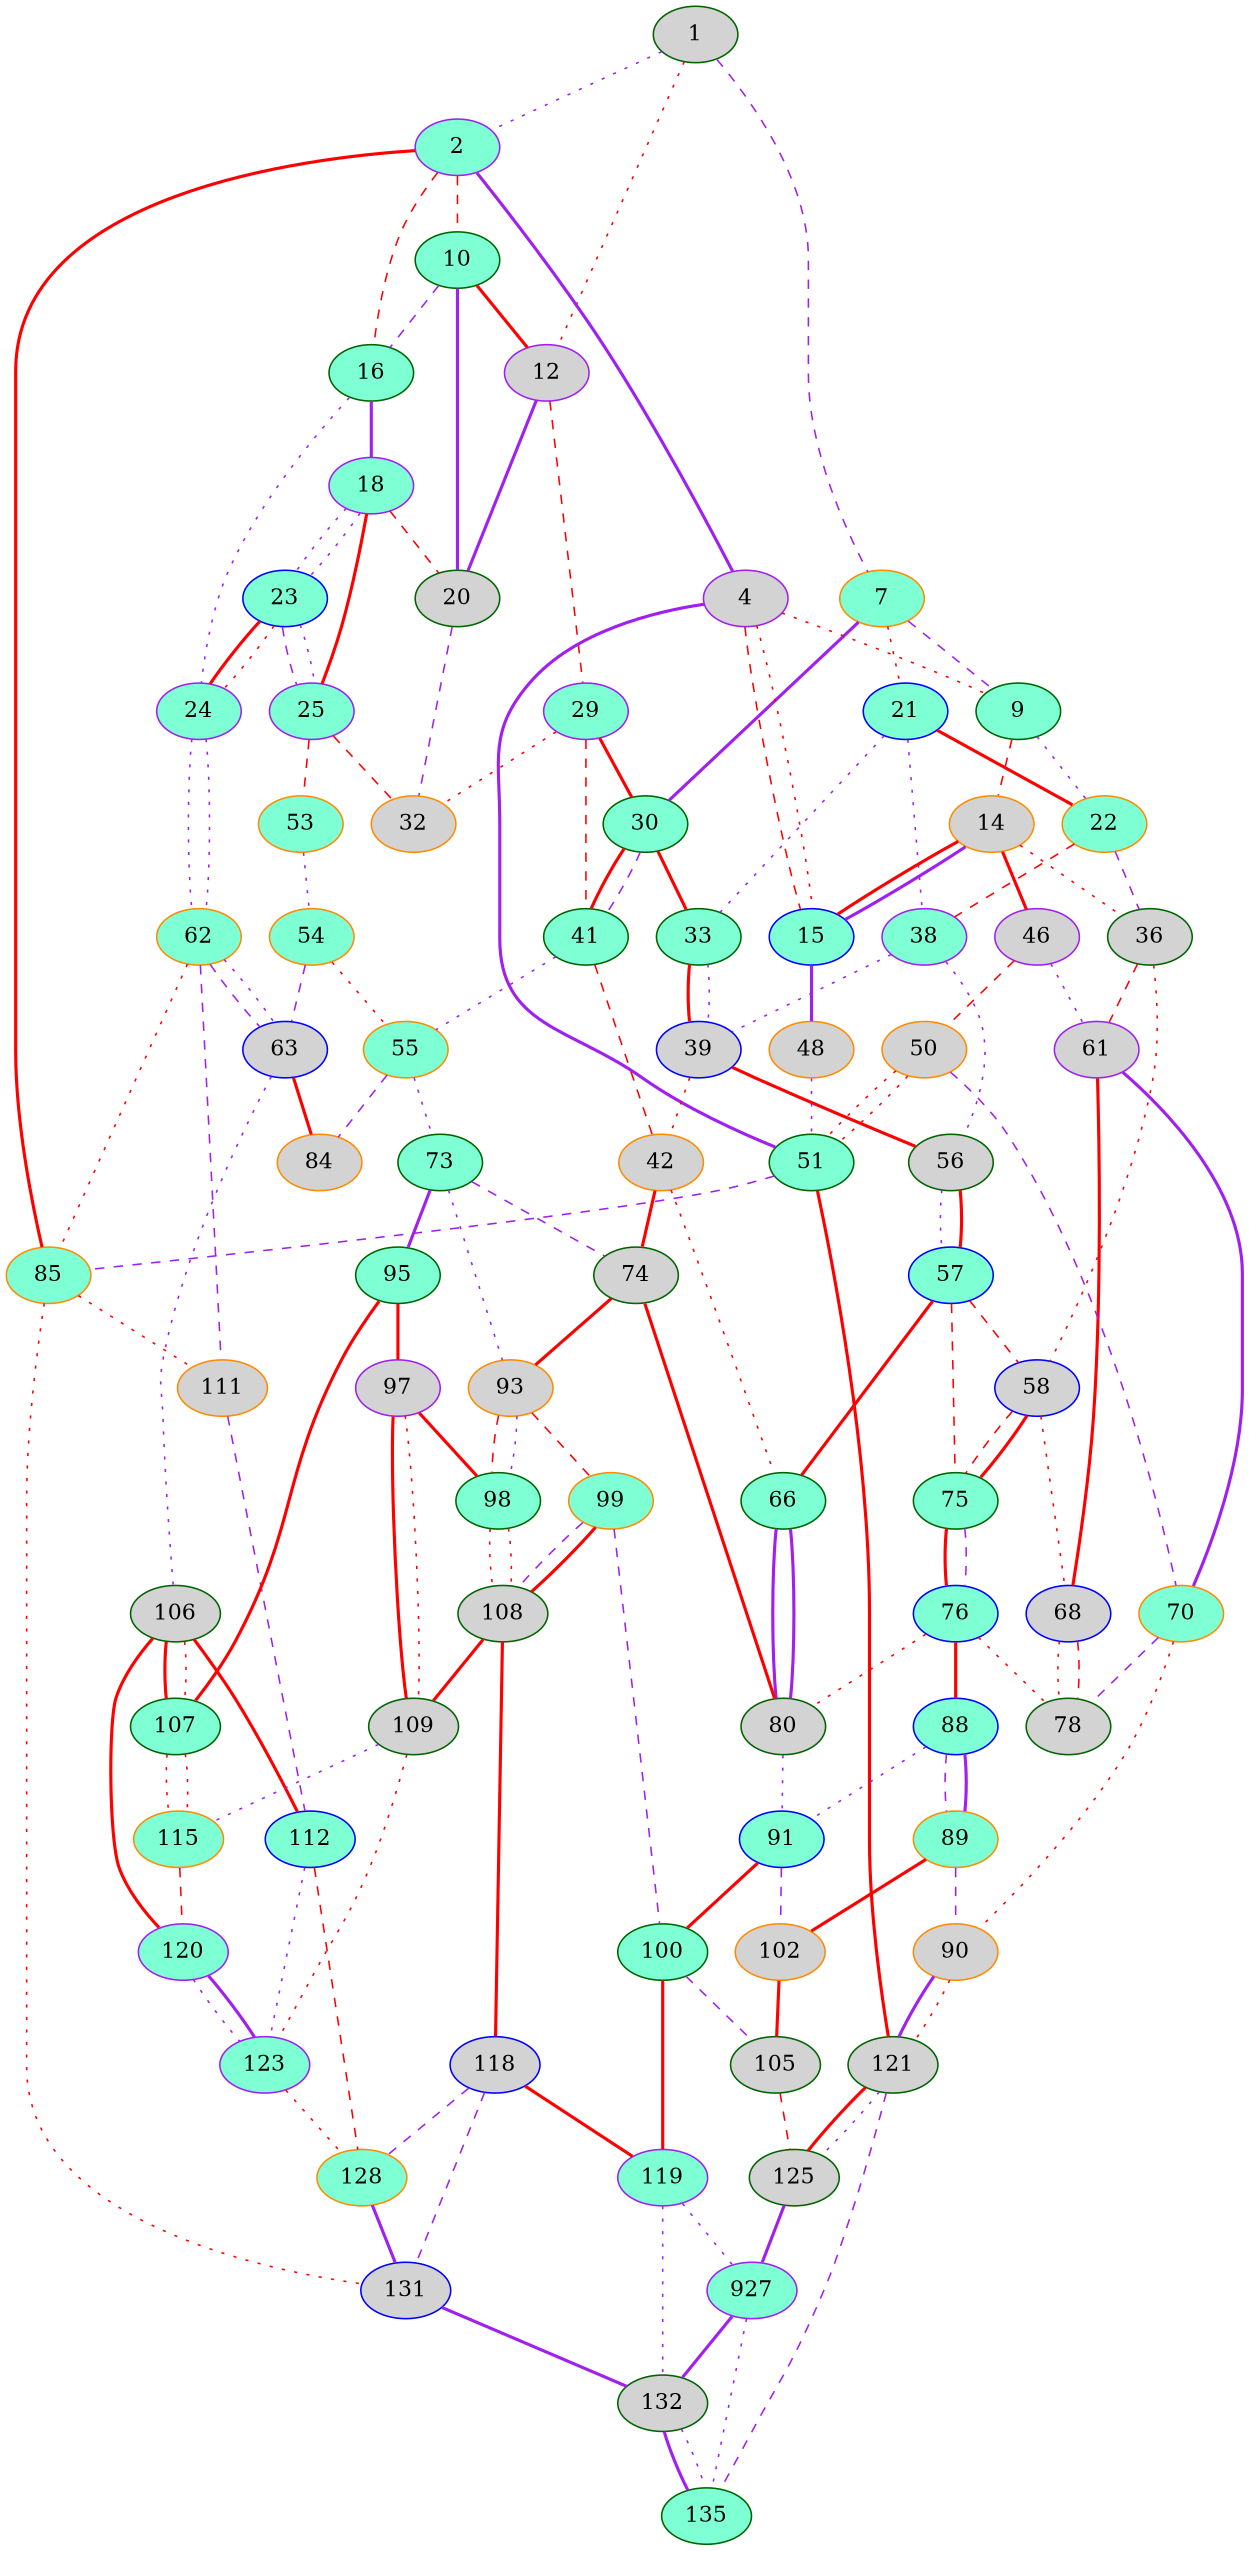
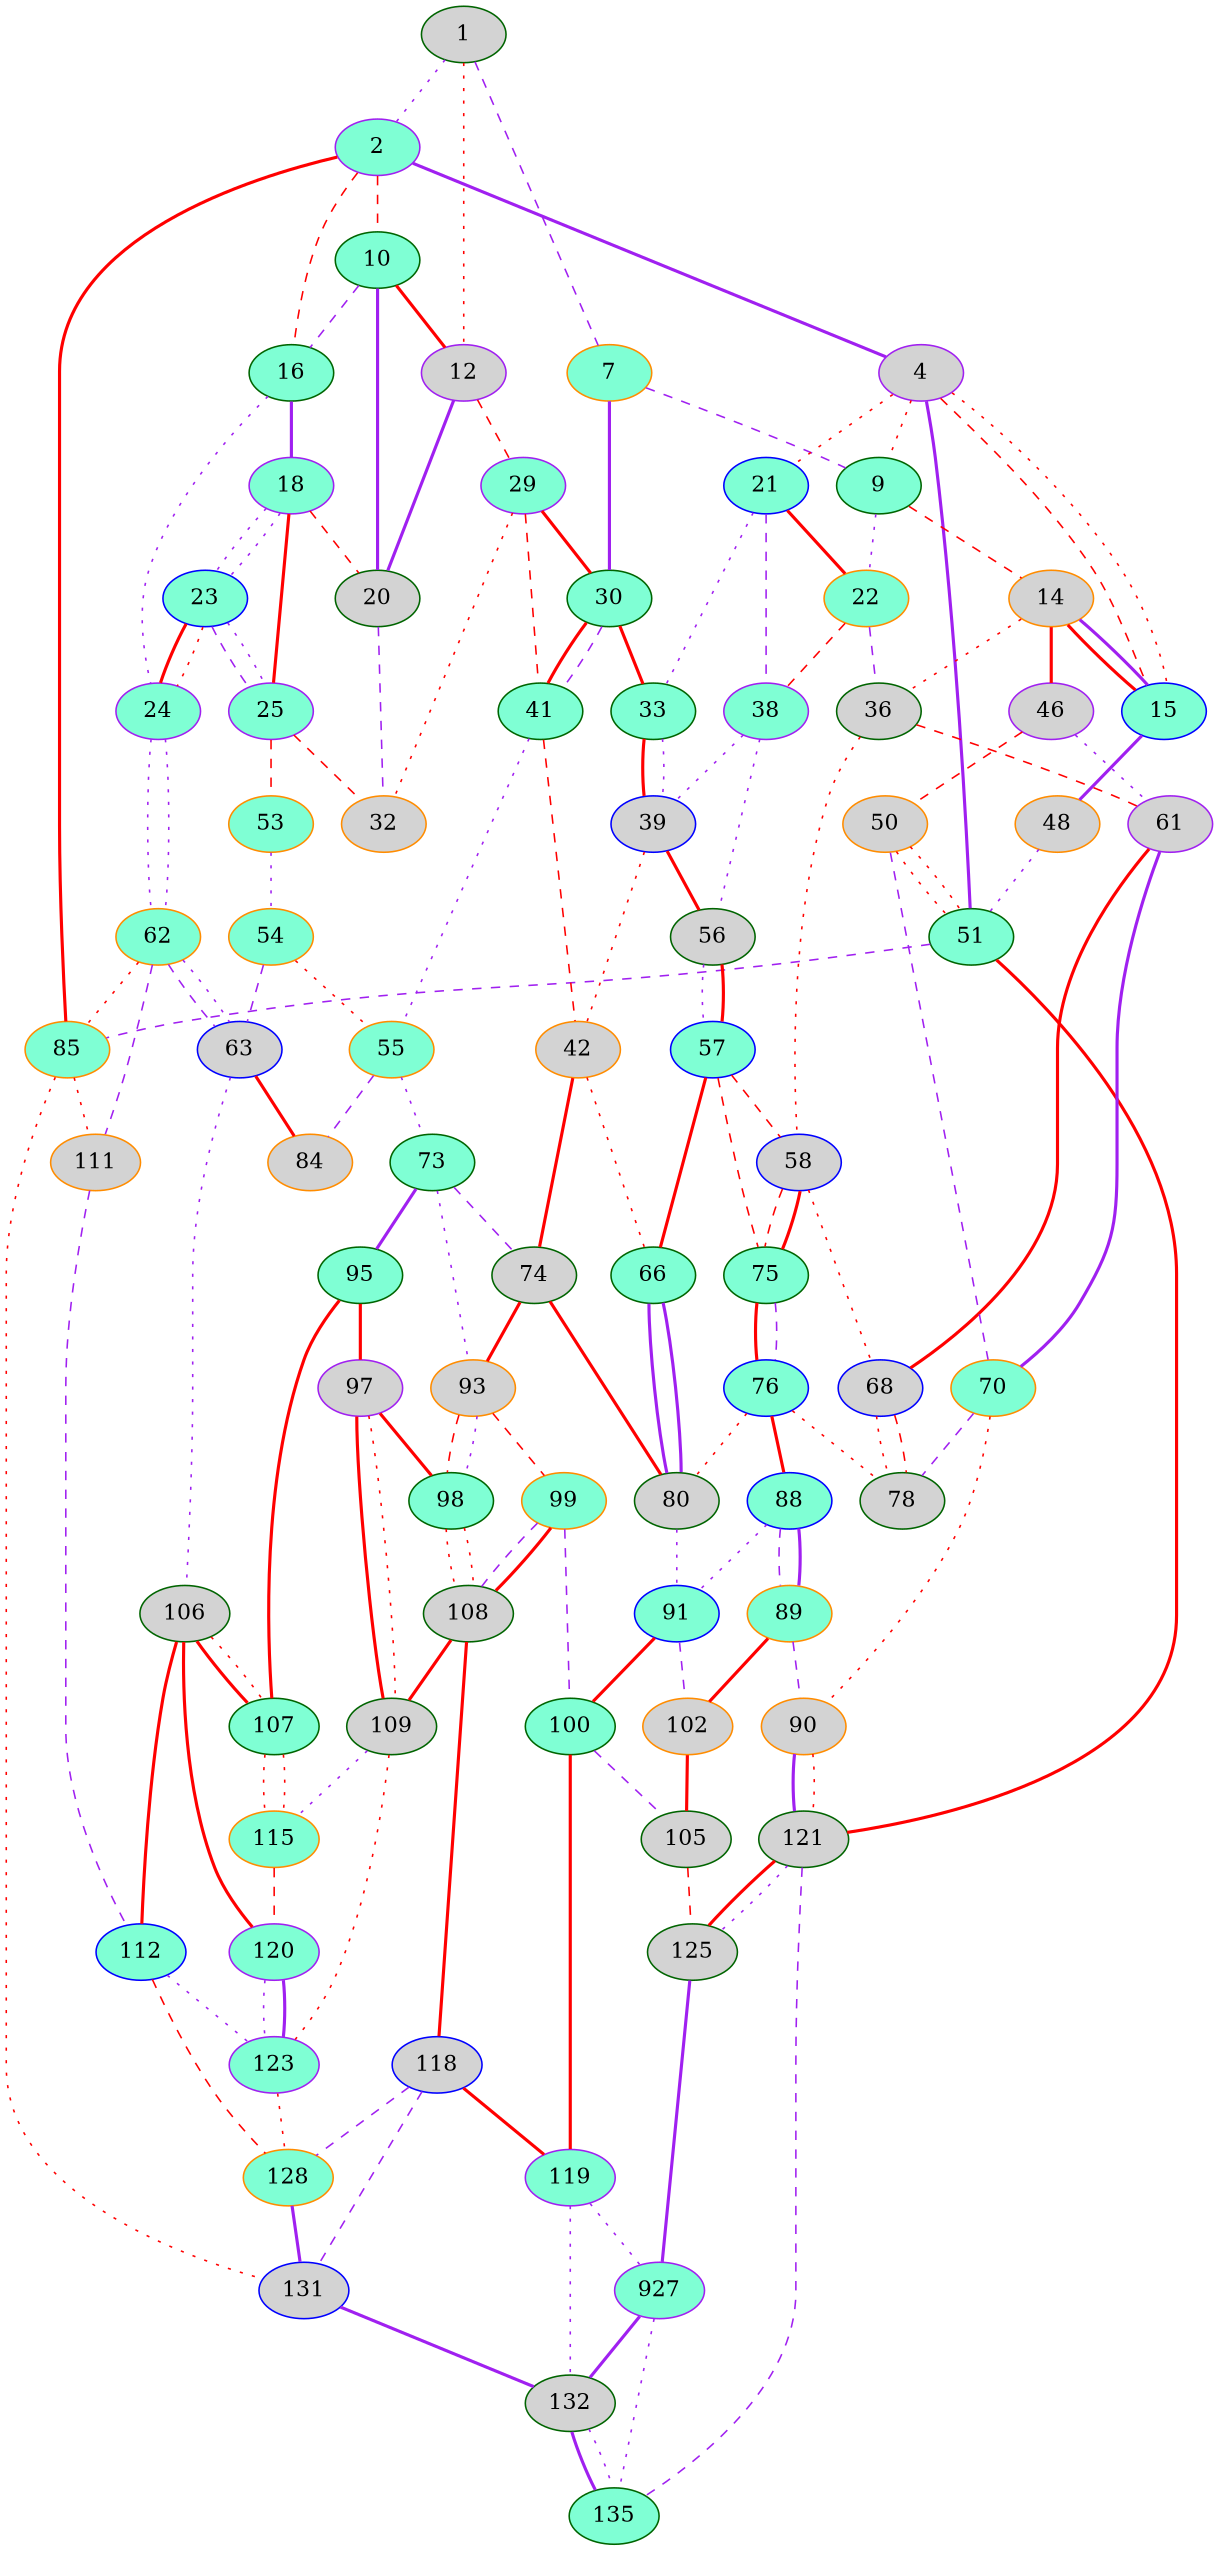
edge "7" -- "21": now "4" -- "21"
edge "21" -- "38": style dotted -> dashed
